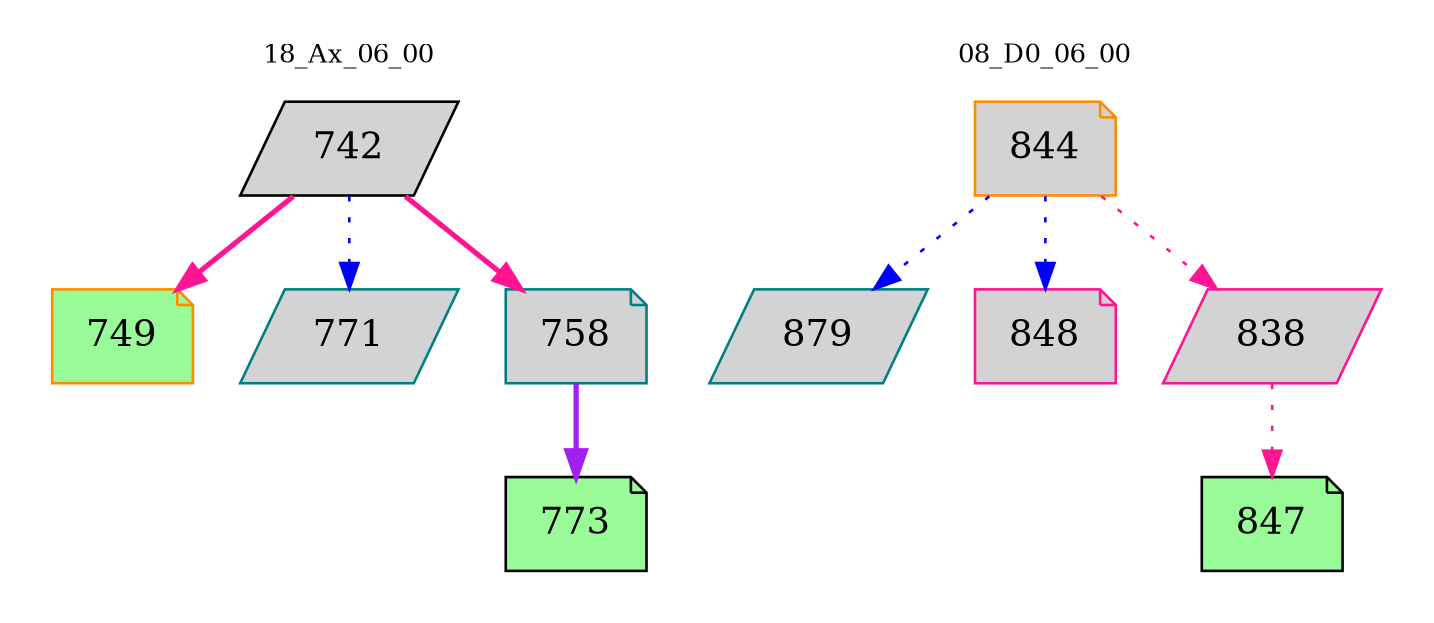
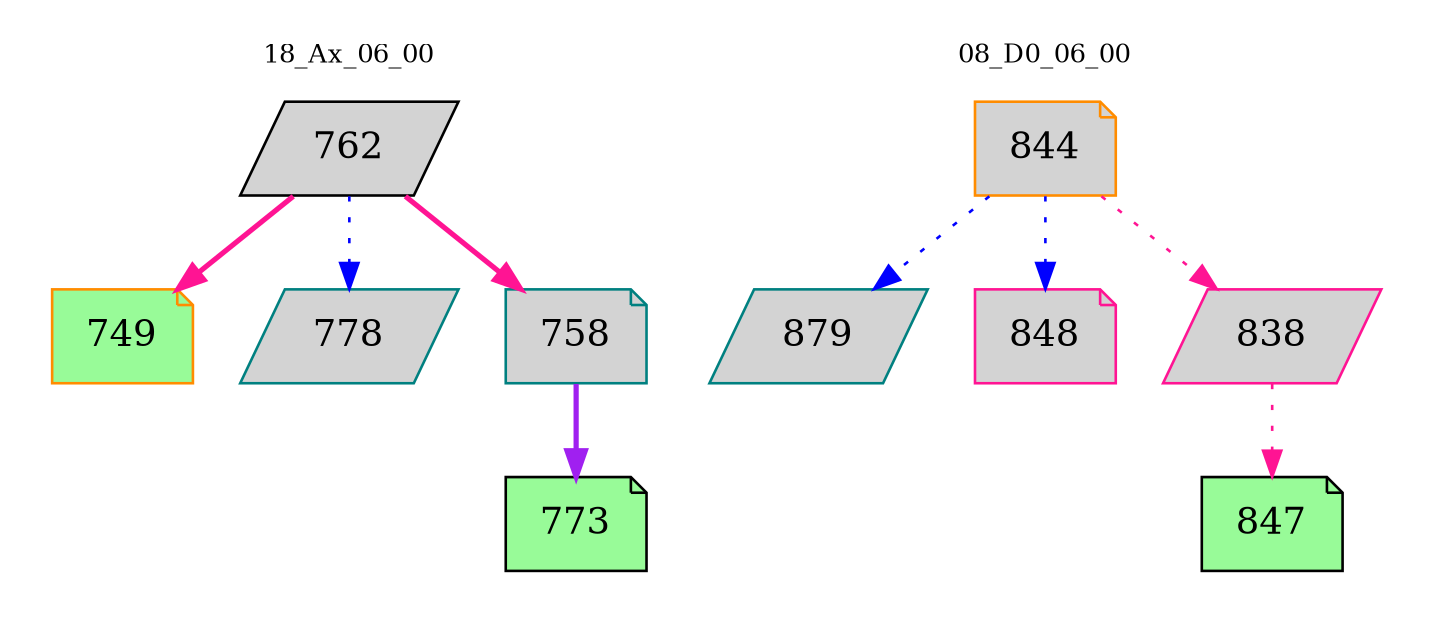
node "742": label "742" -> "762"
node "771": label "771" -> "778"
